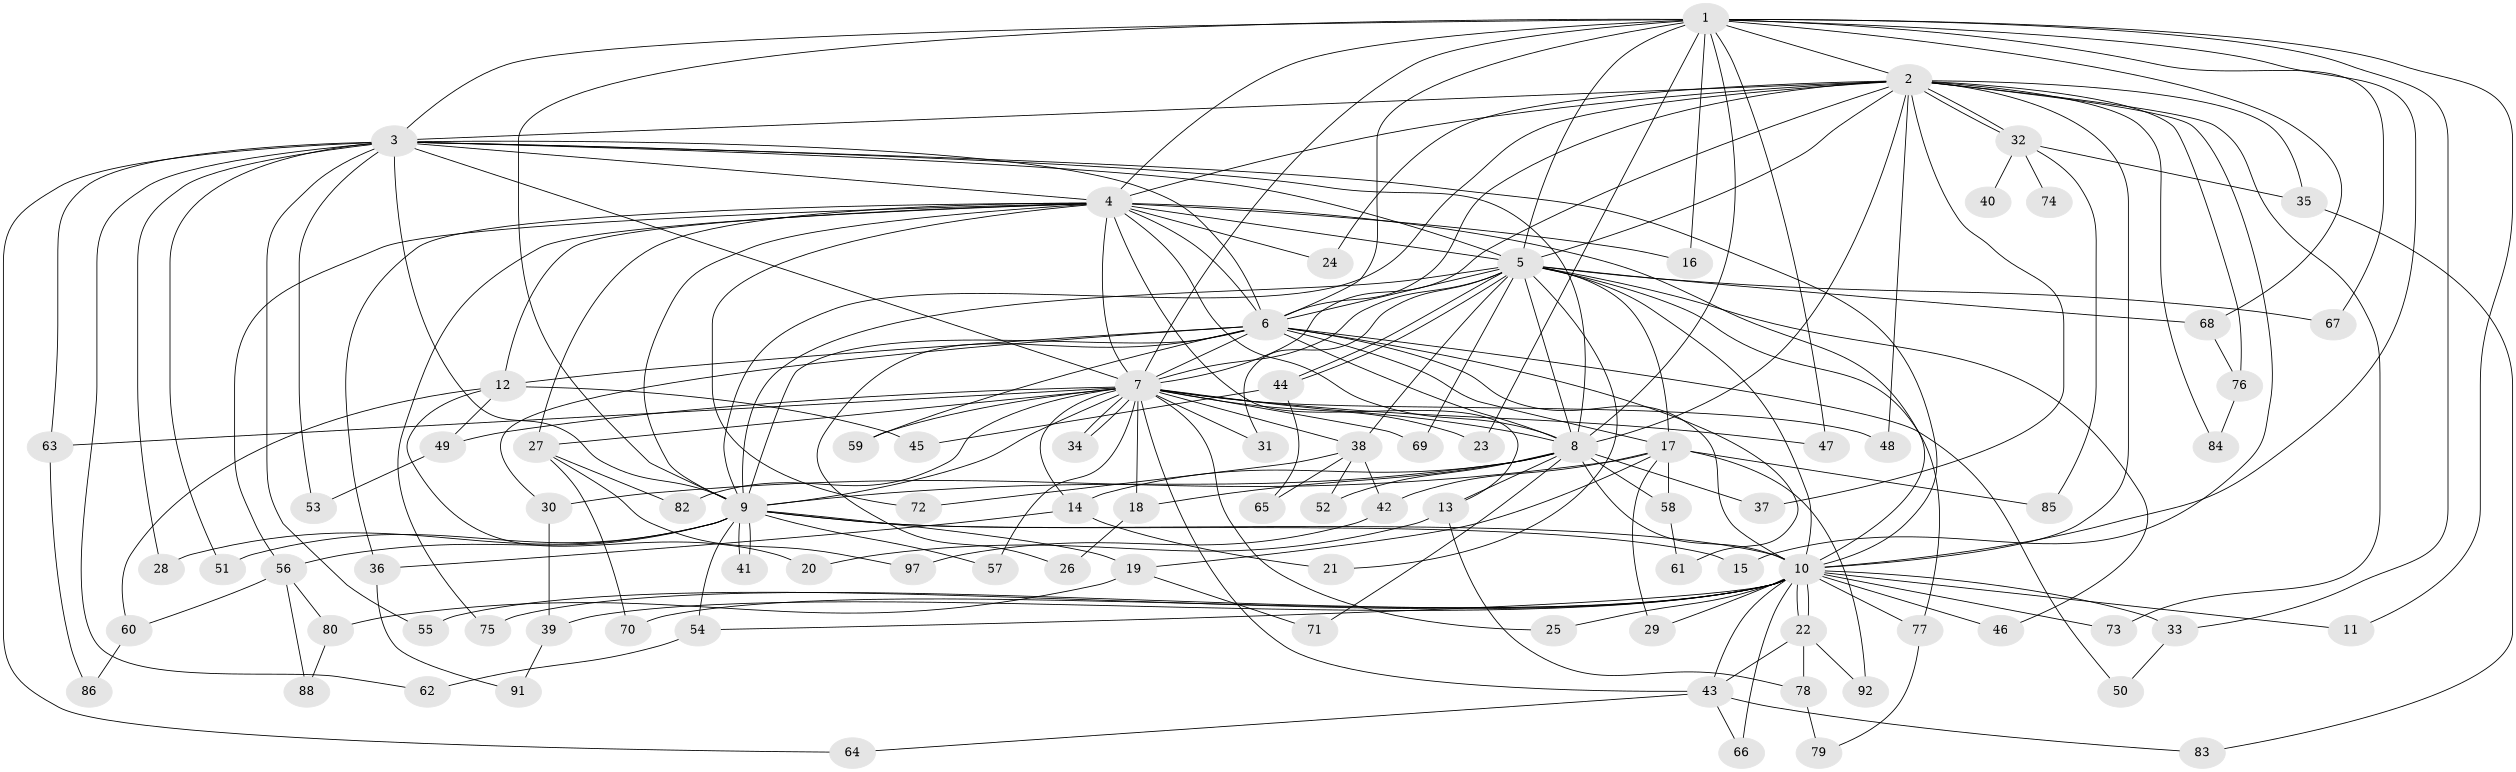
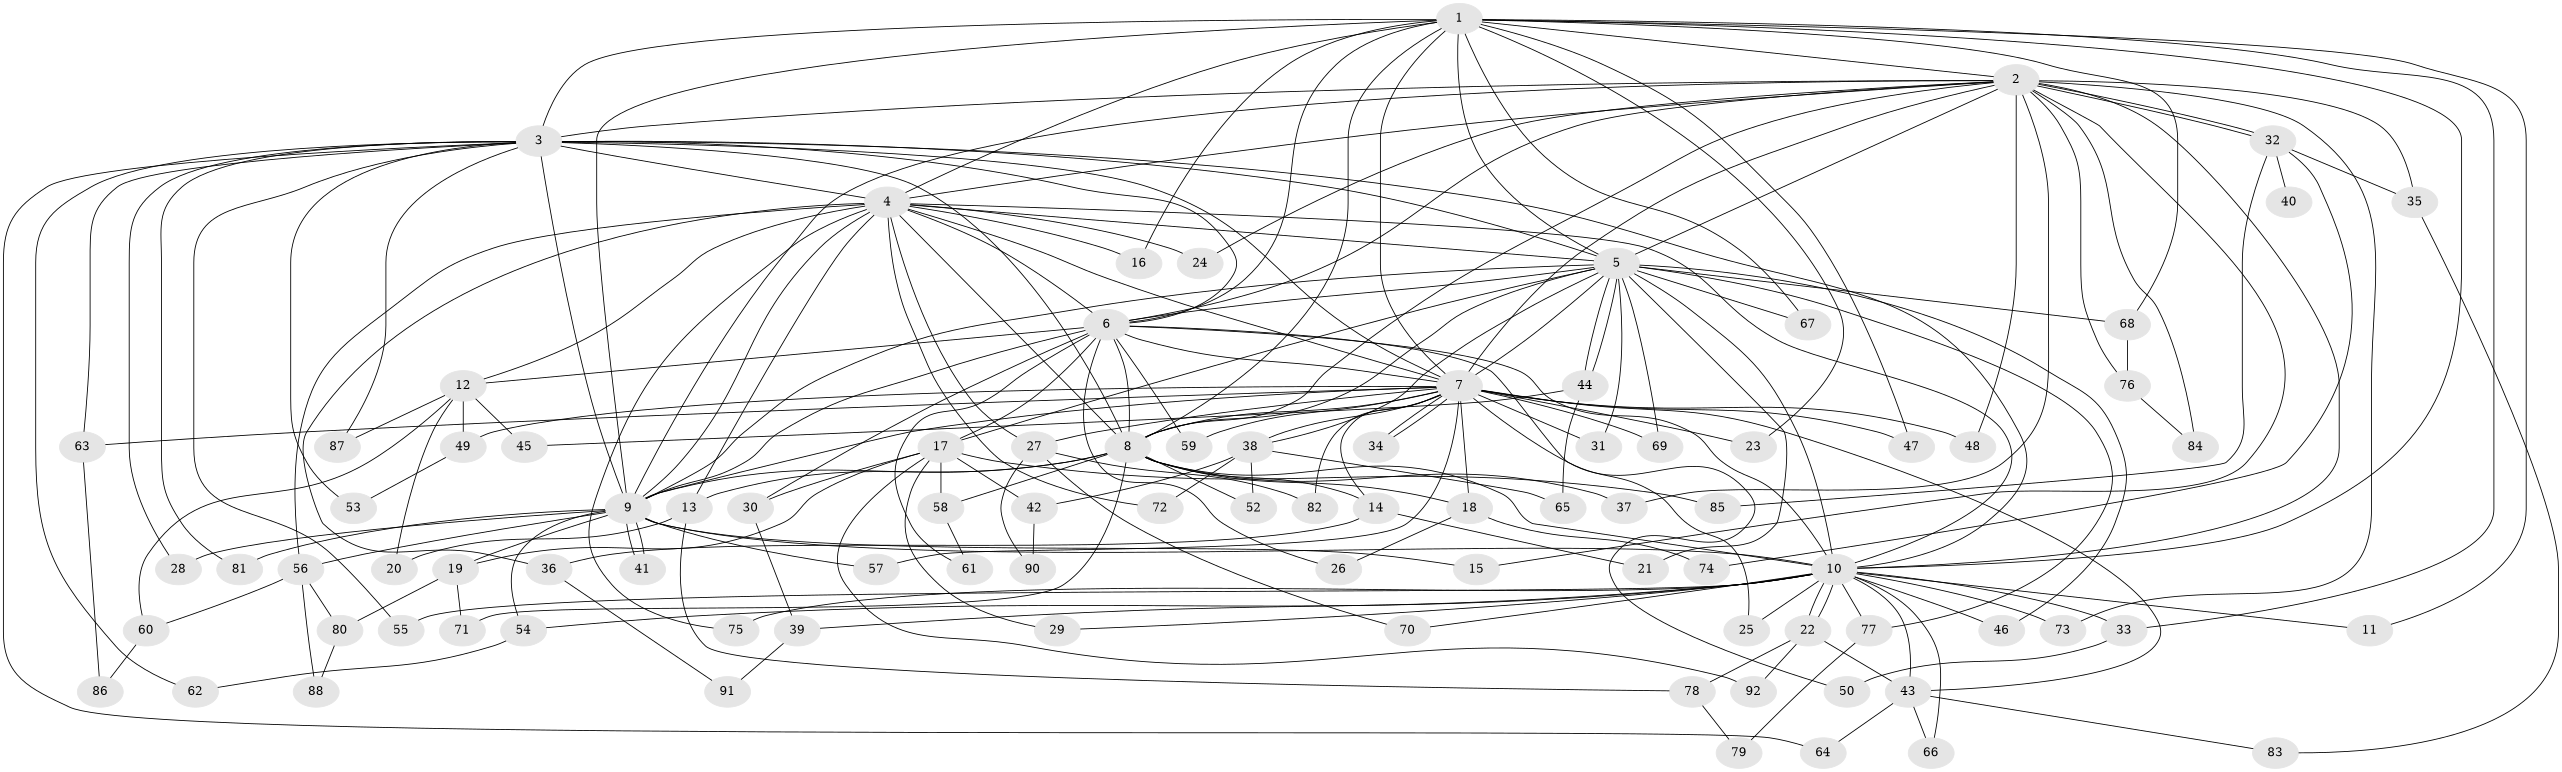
node "87": added
edge "18" -- "74": added
node "51": label "51" -> "81"
node "97": label "97" -> "90"
